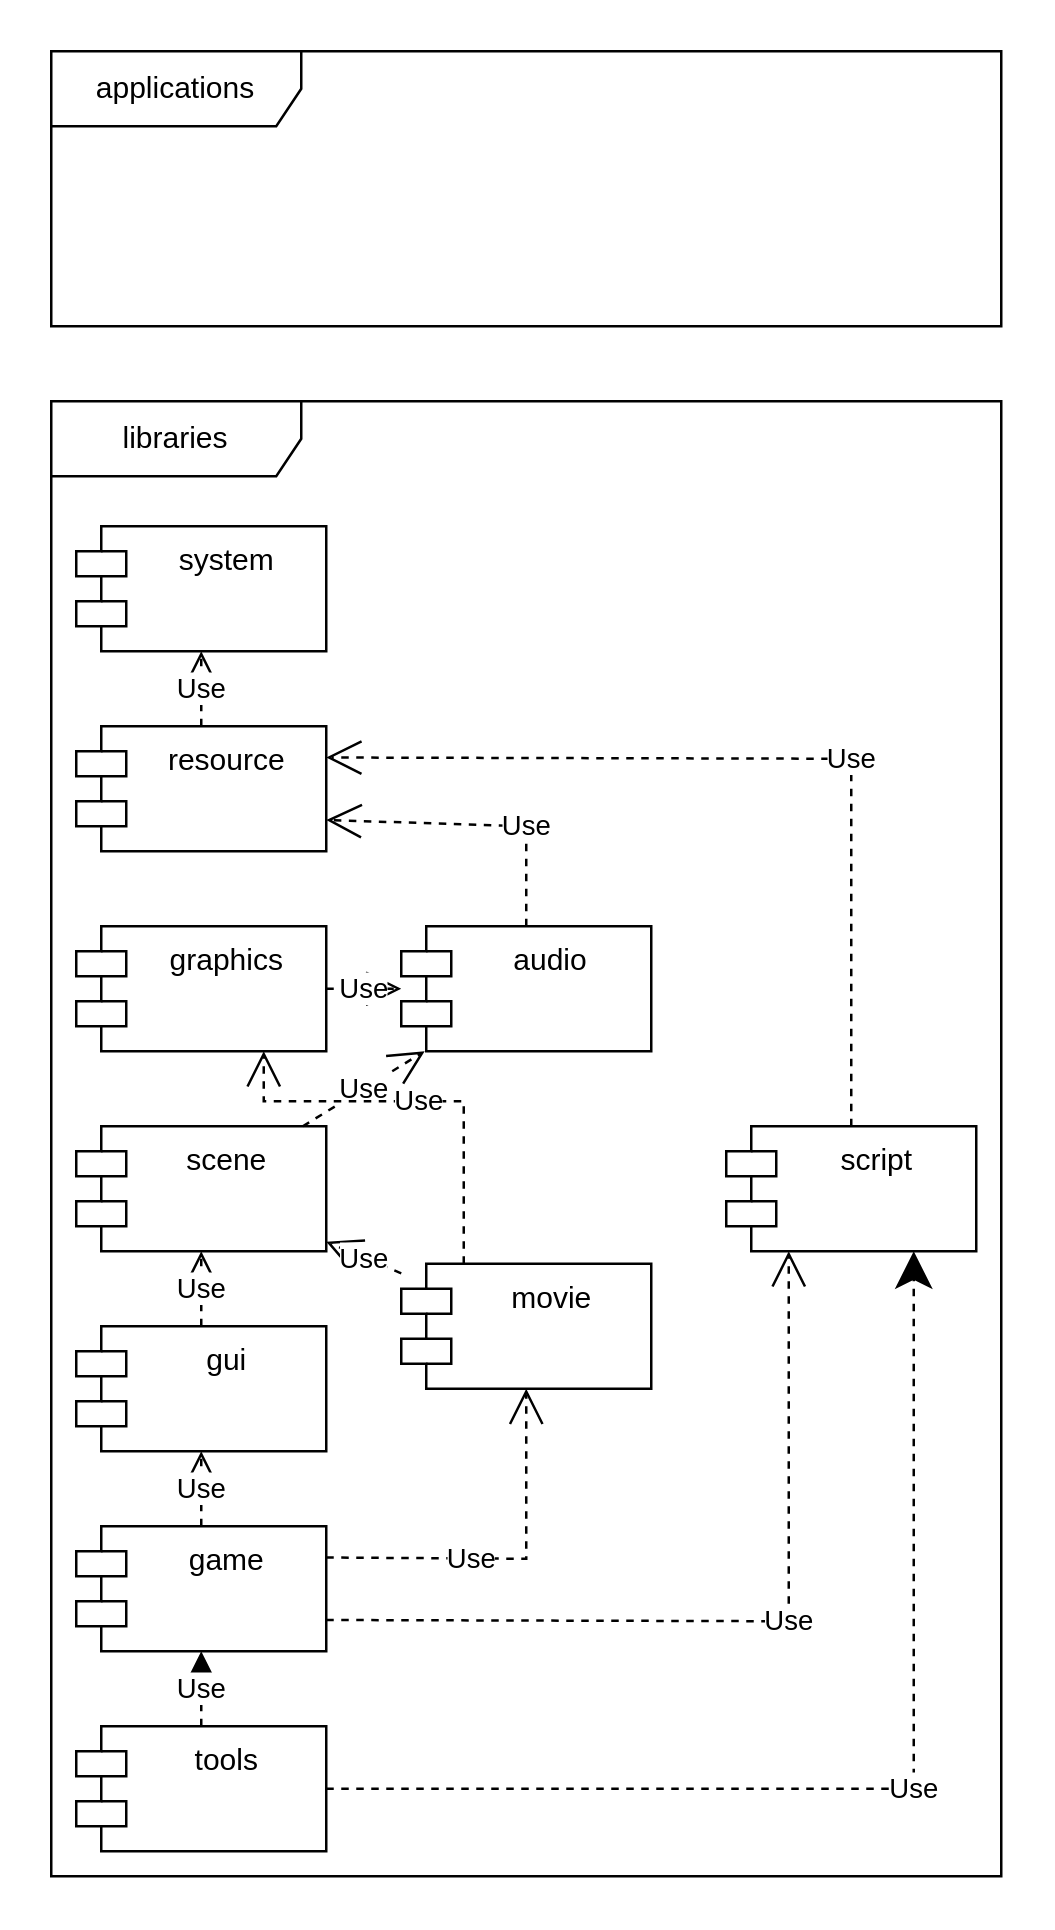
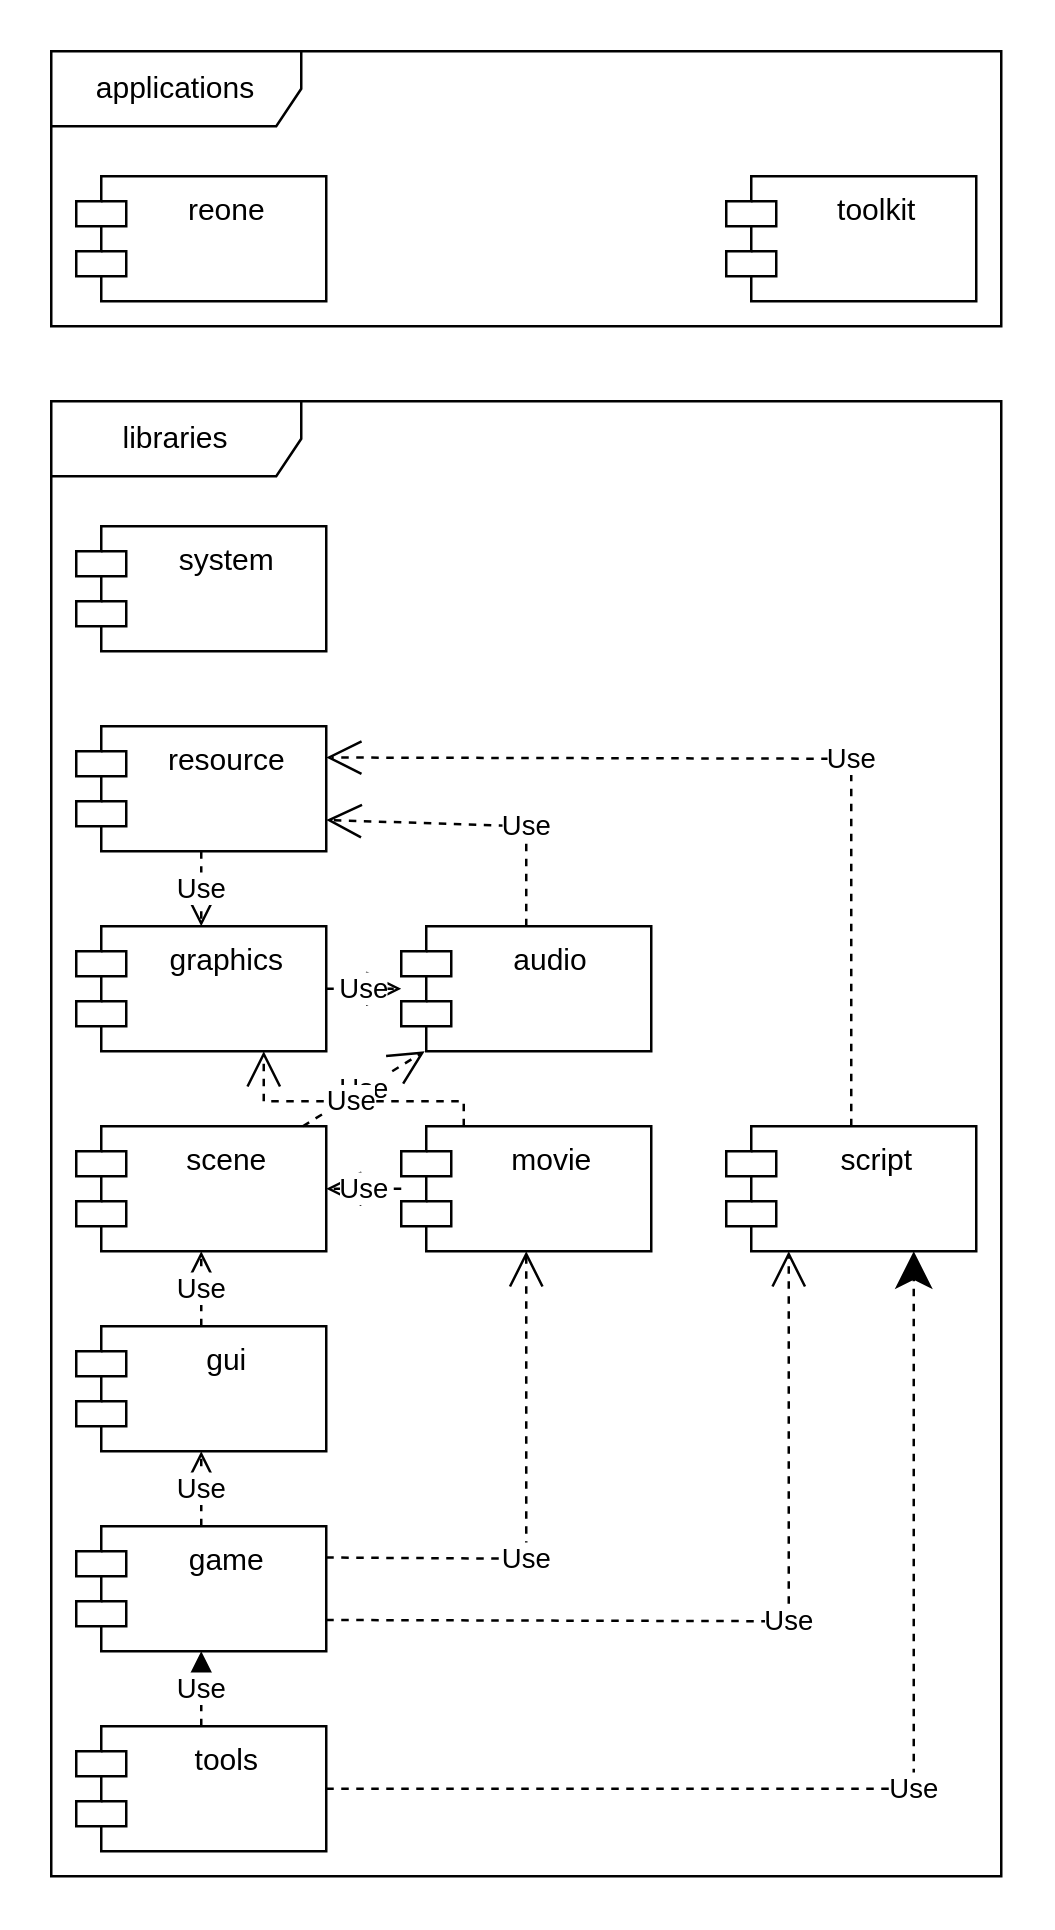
node "reone": added
node "toolkit": added
edge "resource" -> "system": now "resource" -> "graphics"
node "movie": moved (526, 1326) -> (526, 1189)
